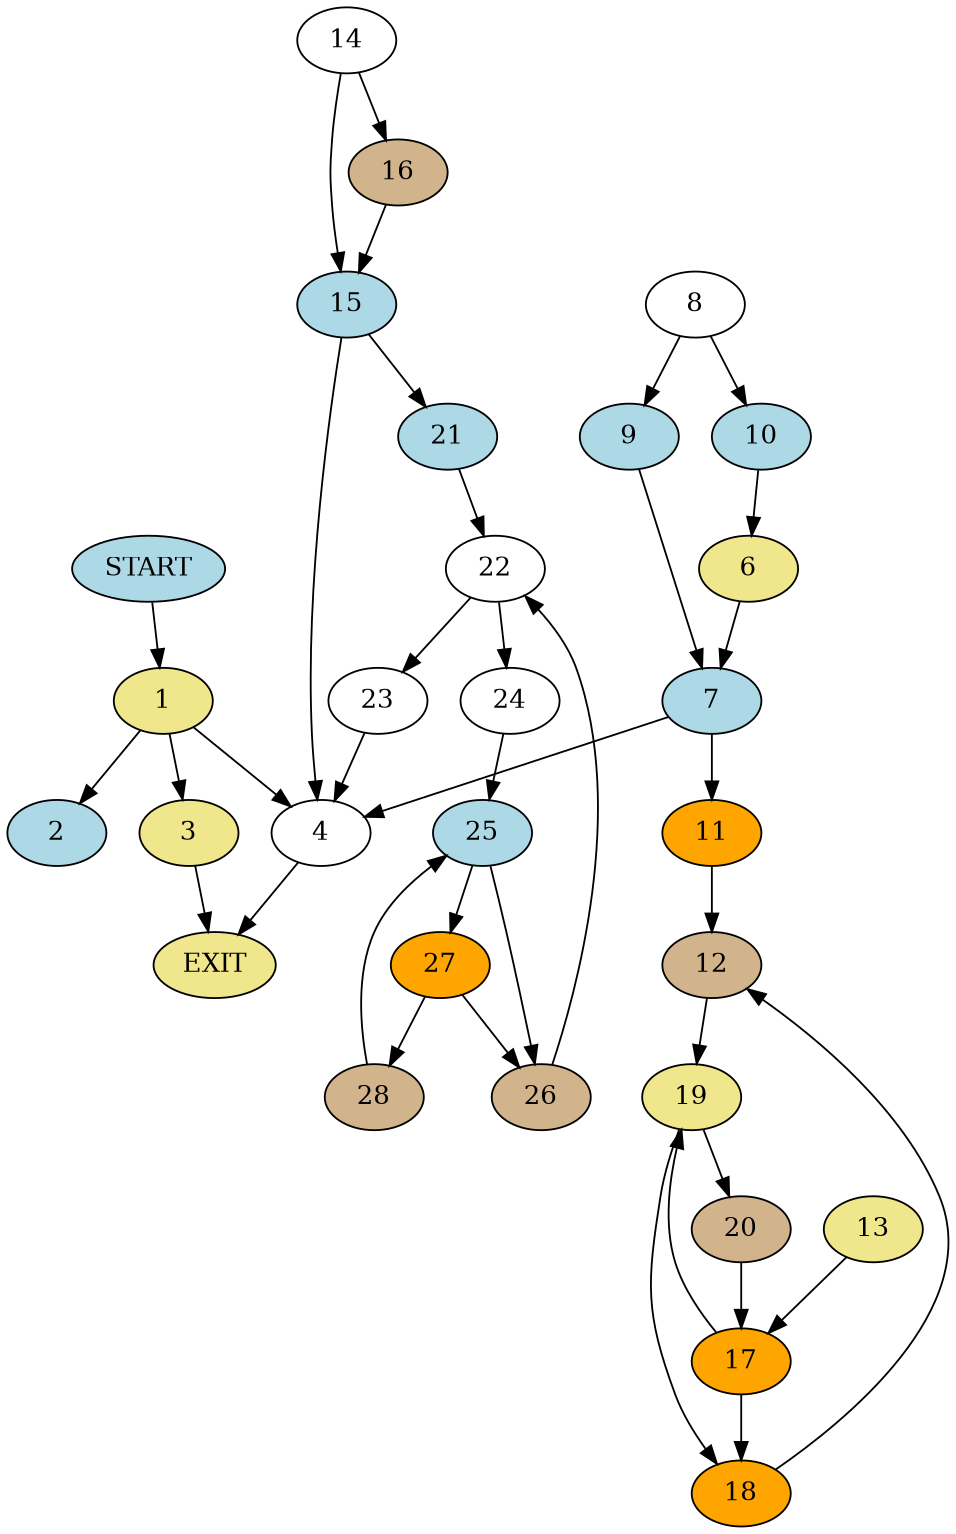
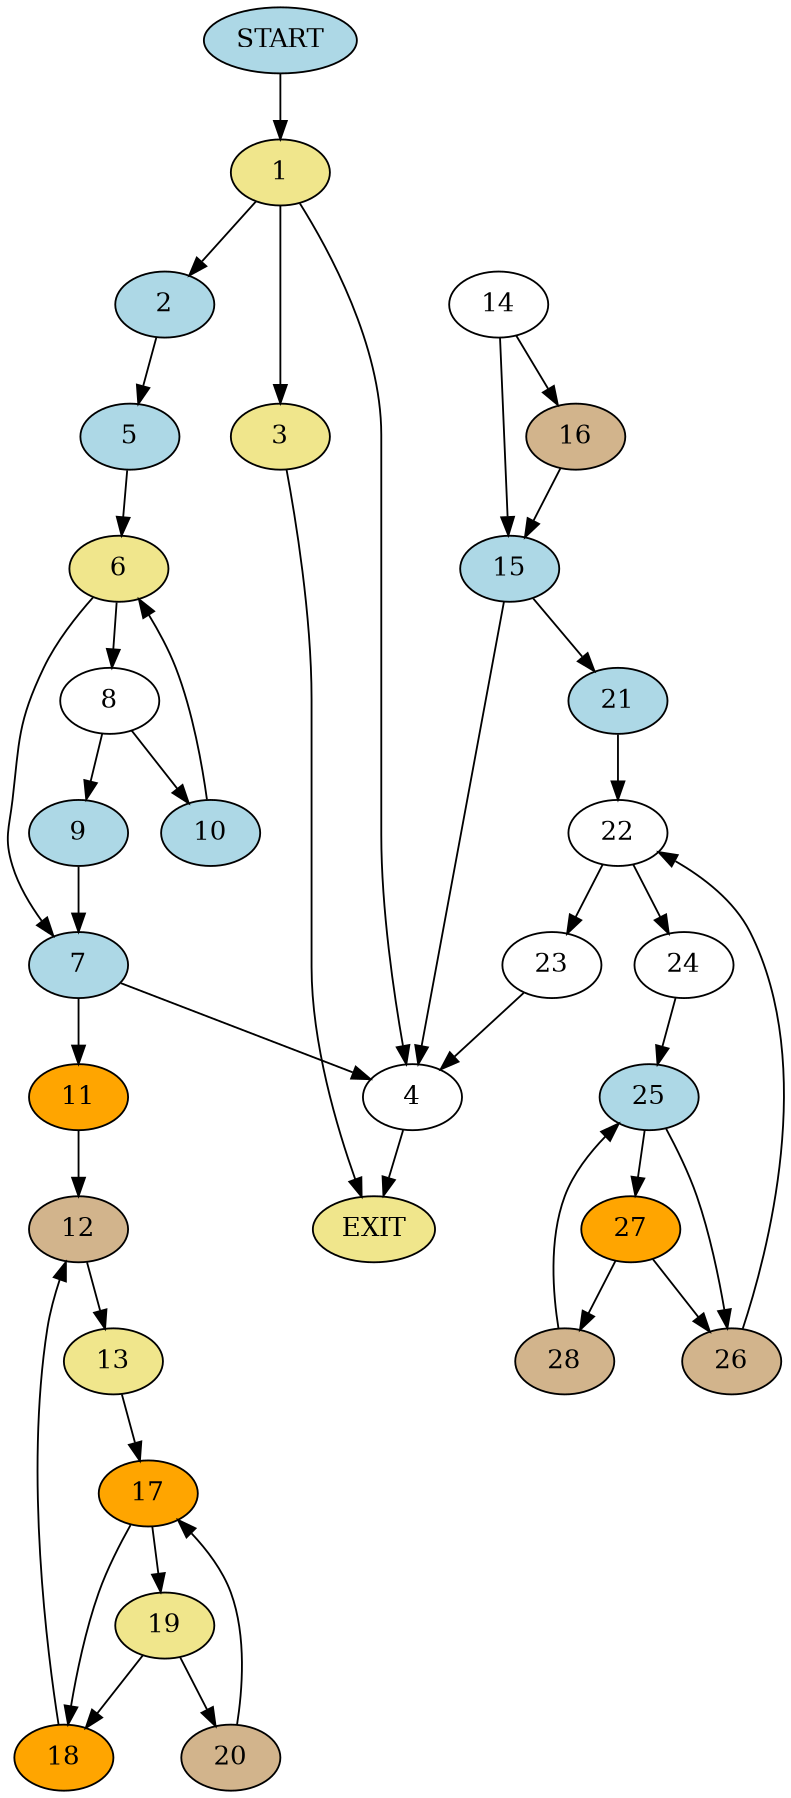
node "5": added
edge "6" -> "8": added
edge "12" -> "19": now "12" -> "13"
